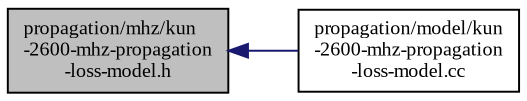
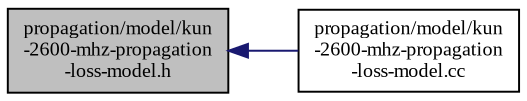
node "propagation/mhz/kun -2600-mhz-propagation -loss-model.h": label "propagation/mhz/kun -2600-mhz-propagation -loss-model.h" -> "propagation/model/kun -2600-mhz-propagation -loss-model.h"
